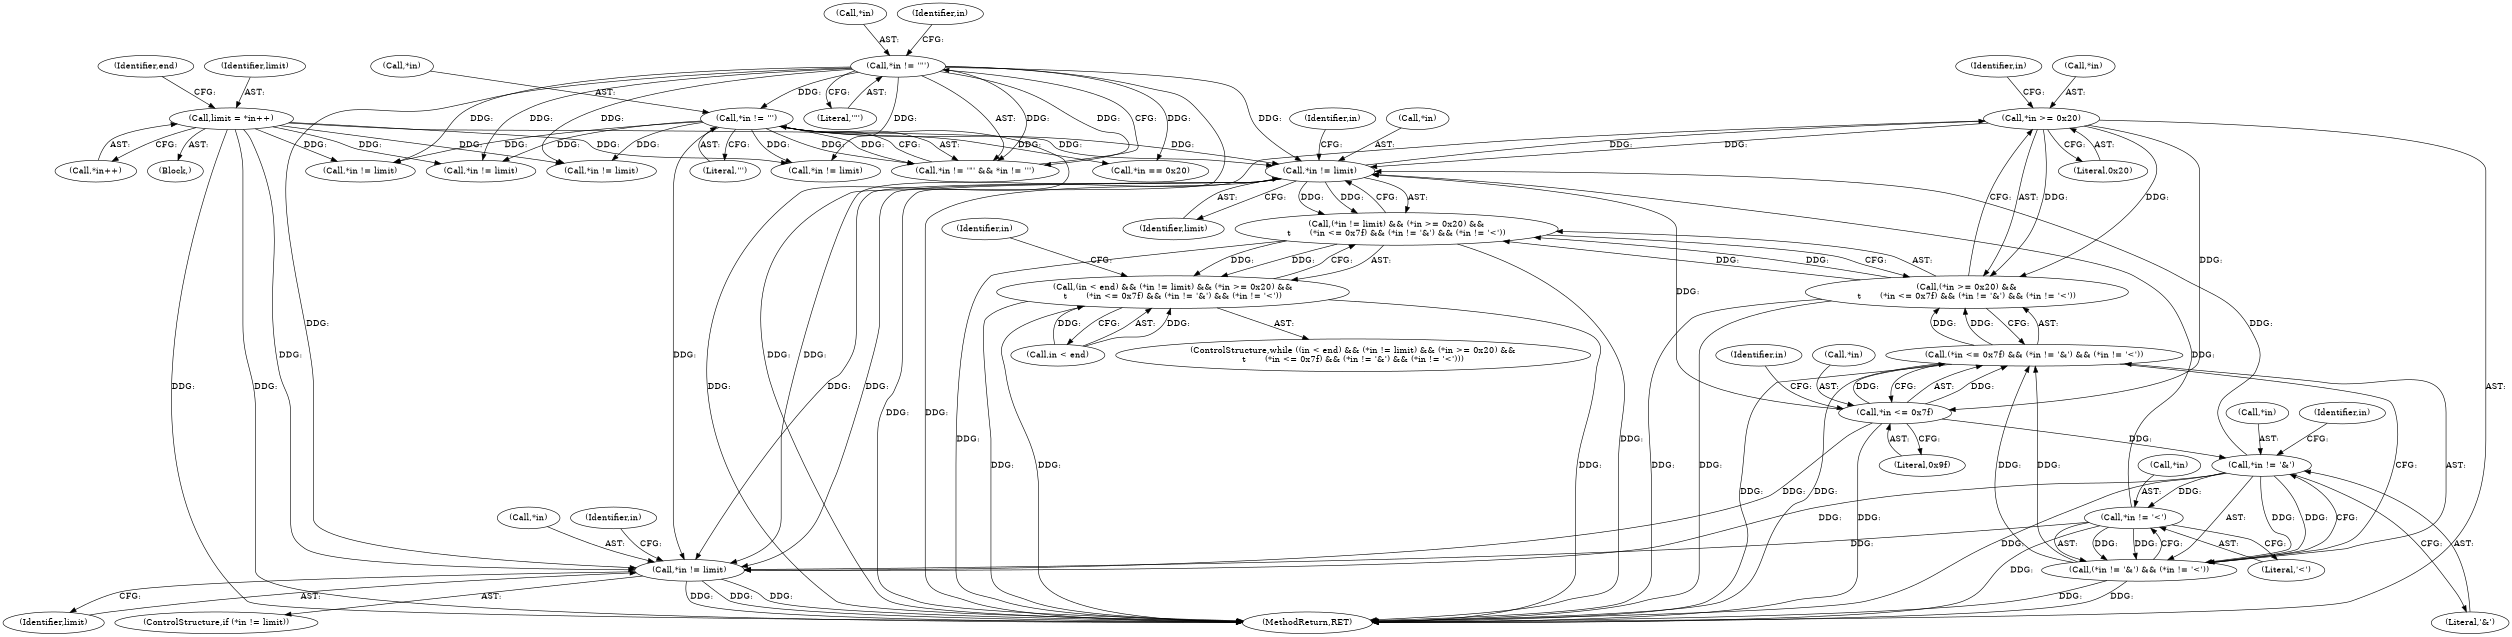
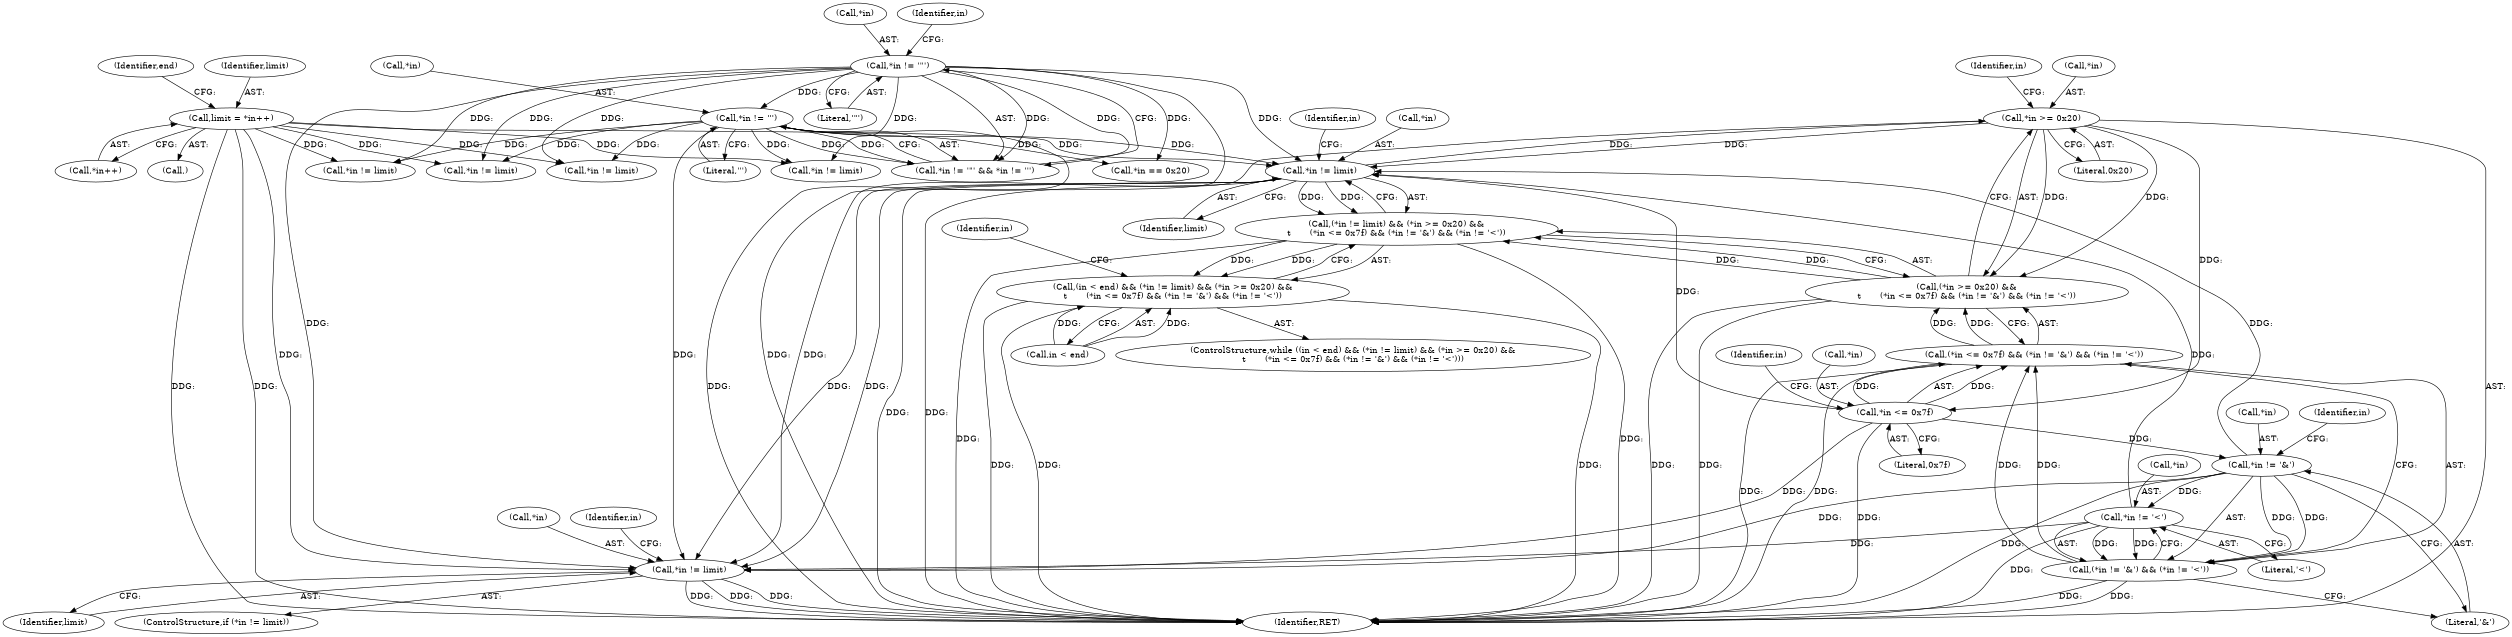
node "(Block,)": label "(Block,)" -> "(Call,)"
edge "(Call,(*in <= 0x7f) && (*in != '&') && (*in != '<'))" -> "(Call,*in <= 0x7f)": removed, label "CFG:"
node "(Literal,0x9f)": label "(Literal,0x9f)" -> "(Literal,0x7f)"
edge "(Call,(*in != '&') && (*in != '<'))" -> "(Call,*in != '&')": now "(Call,(*in != '&') && (*in != '<'))" -> "(Literal,'&')"
node "(MethodReturn,RET)": label "(MethodReturn,RET)" -> "(Identifier,RET)"
